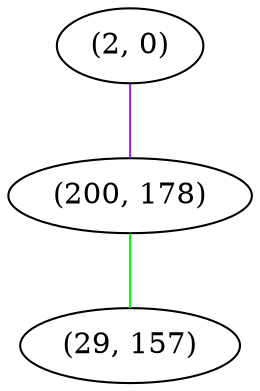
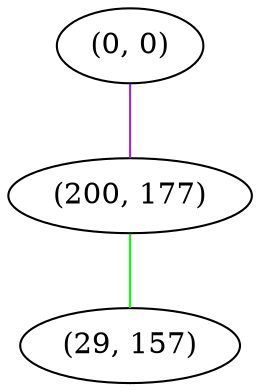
node "(2, 0)": label "(2, 0)" -> "(0, 0)"
node "(200, 178)": label "(200, 178)" -> "(200, 177)"
